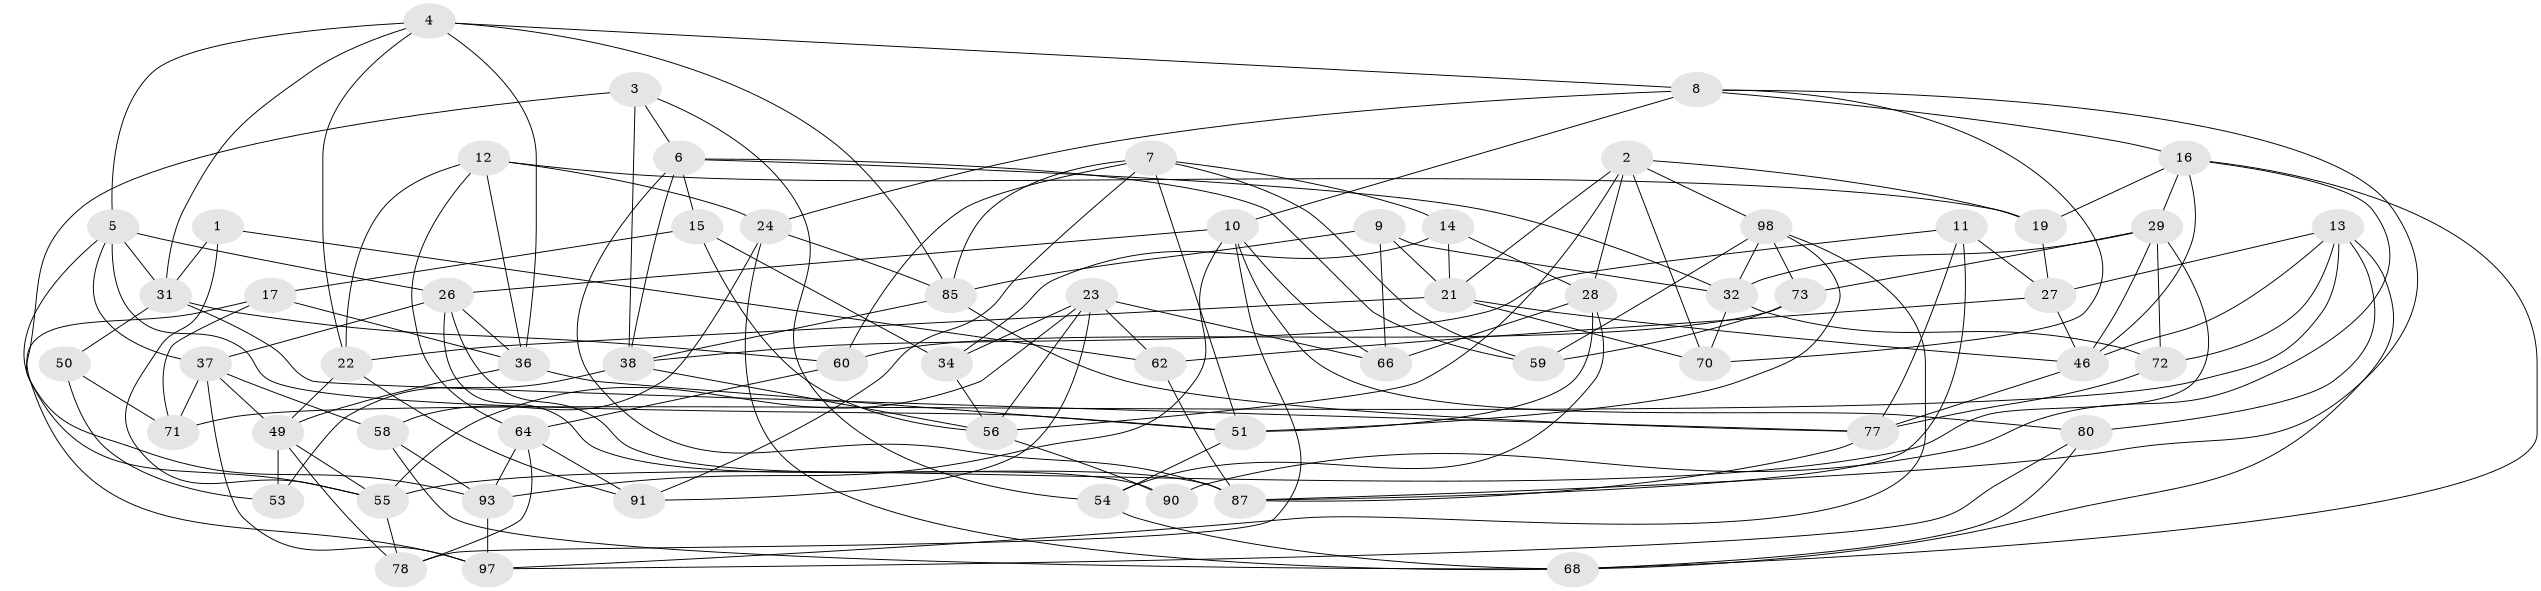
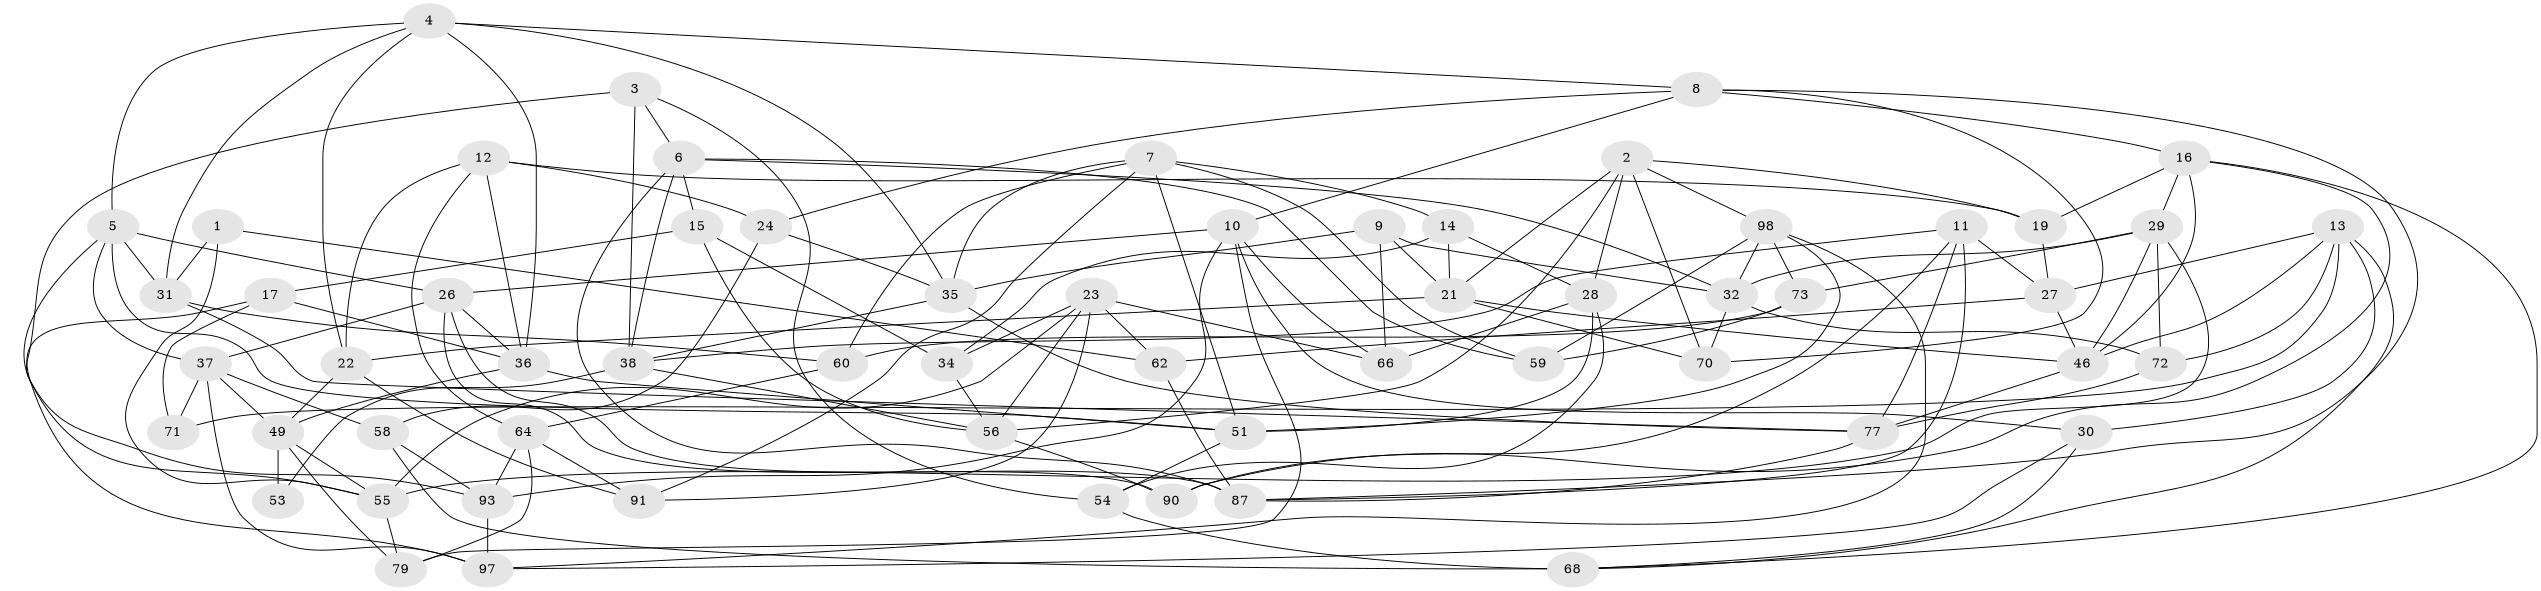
node "85": label "85" -> "35"
node "50": removed
node "80": label "80" -> "30"
edge "11" -- "90": added
edge "24" -- "68": removed
node "78": label "78" -> "79"
